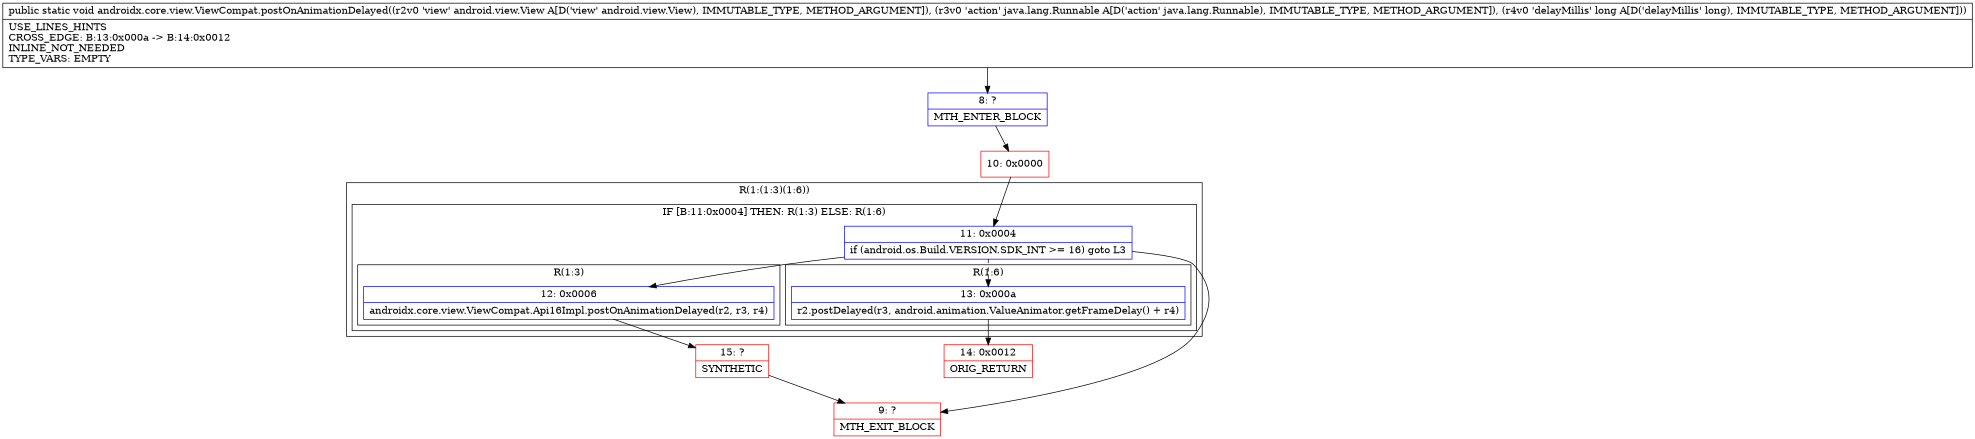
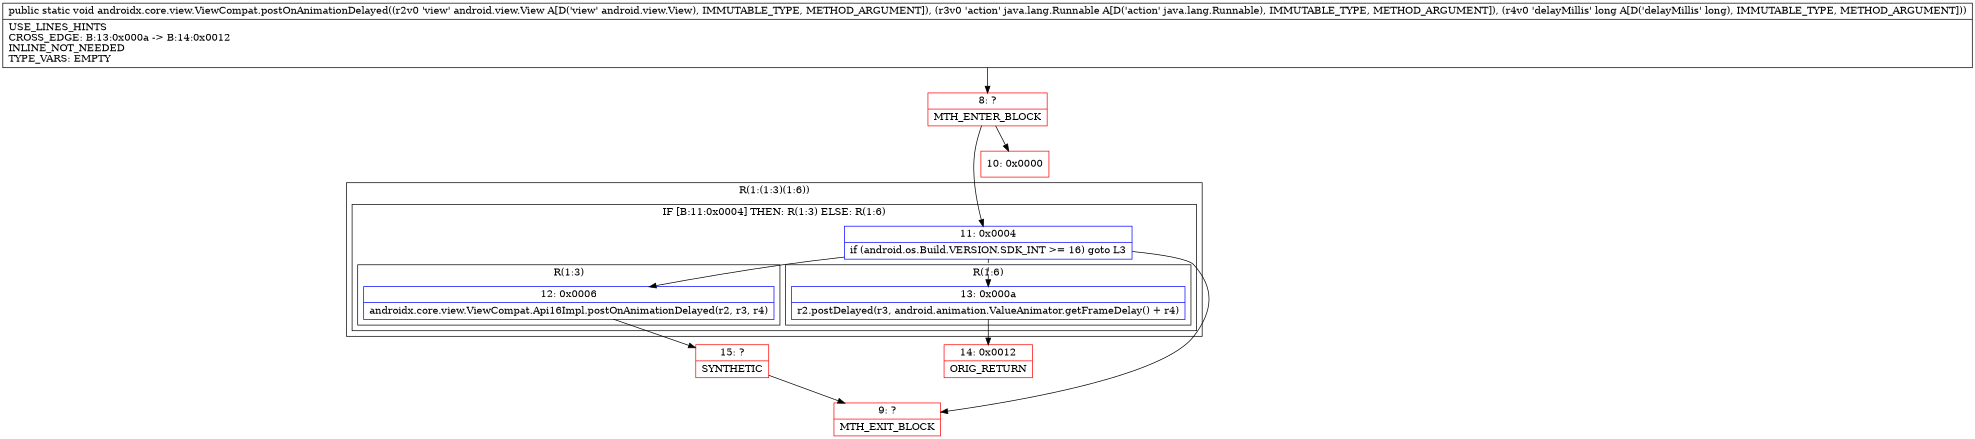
node "8: ?": color blue -> red
edge "10: 0x0000" -> "11: 0x0004": now "8: ?" -> "11: 0x0004"
